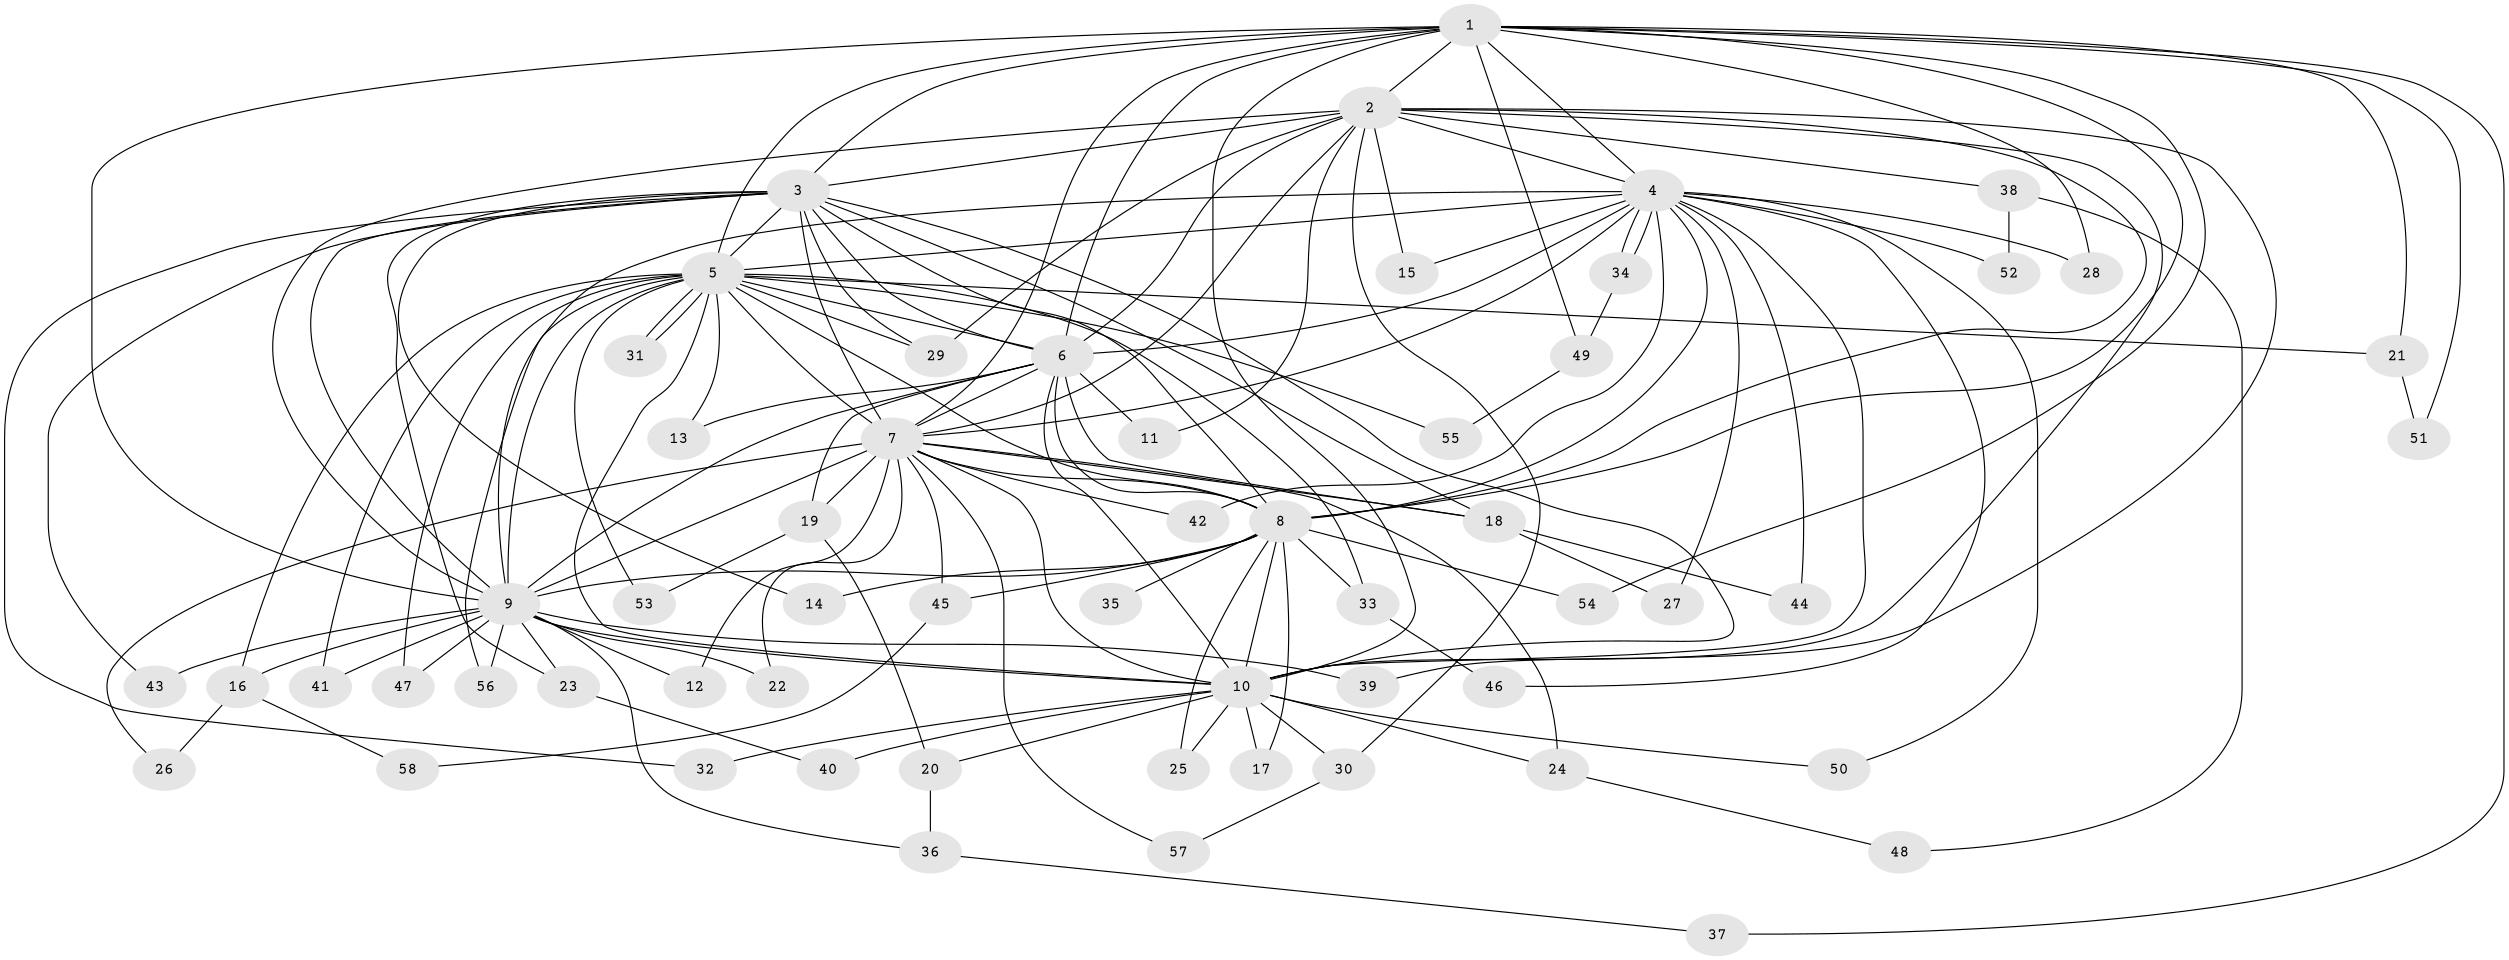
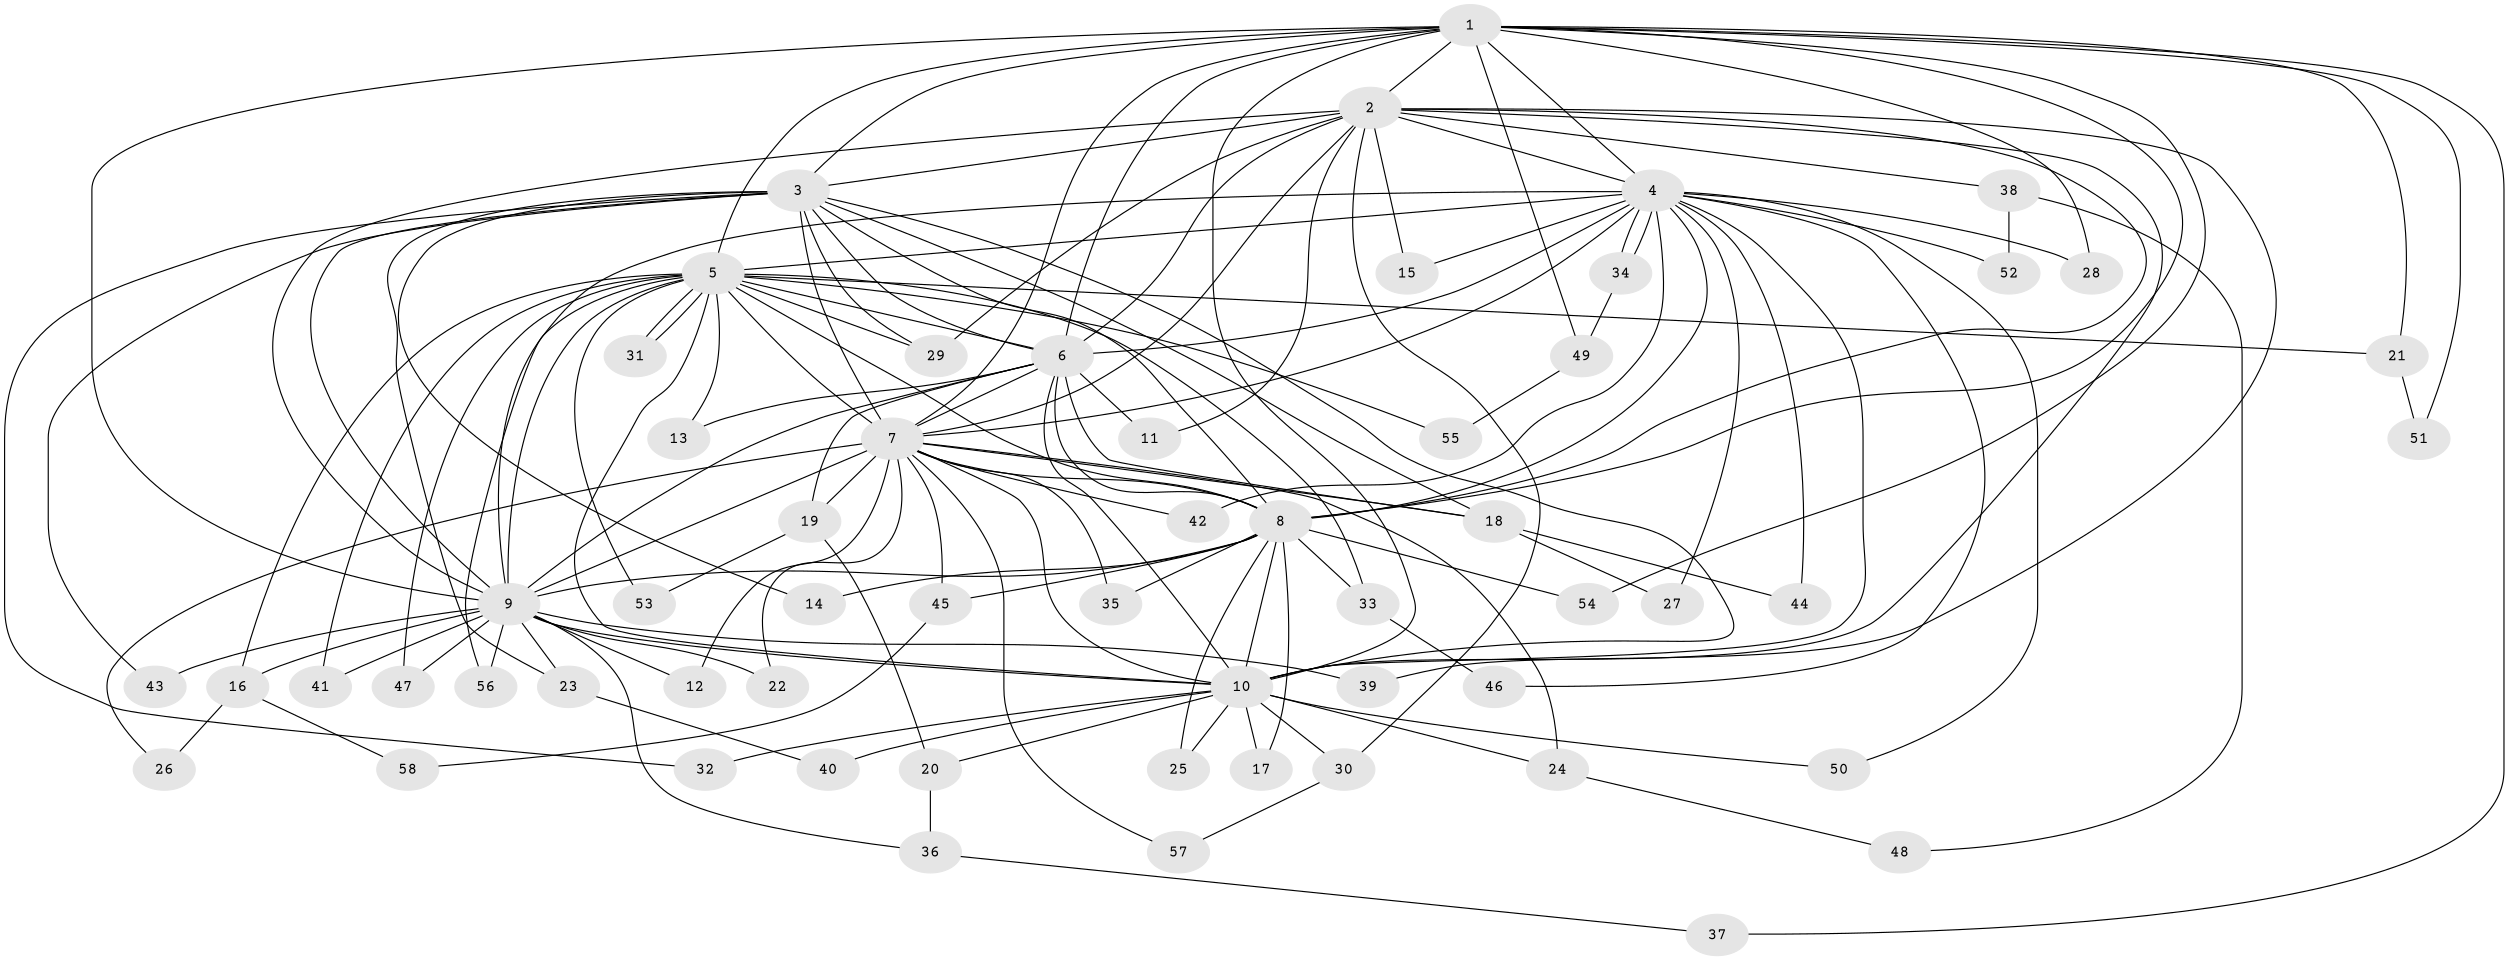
edge "3" -- "5": removed
edge "7" -- "35": added
